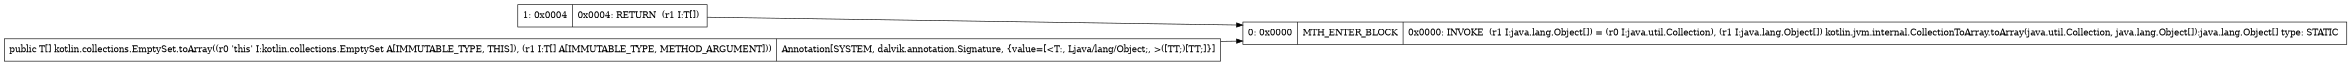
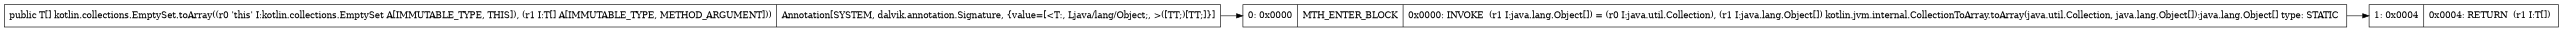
edge "1: 0x0004" -> "0: 0x0000": reversed
